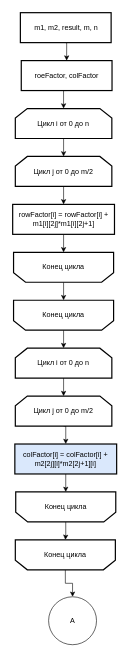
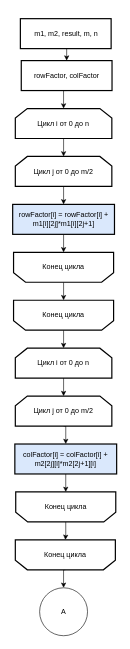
node "m1, m2, result, m, n": moved (66, 27) -> (66, 33)
node "roeFactor, colFactor": label "roeFactor, colFactor" -> "rowFactor, colFactor"
node "rowFactor[i] = rowFactor[i] + m1[i][2j]*m1[i][2j+1]": fillcolor #ffffff -> #dae8fc
node "A": moved (73, 621) -> (64, 612)
